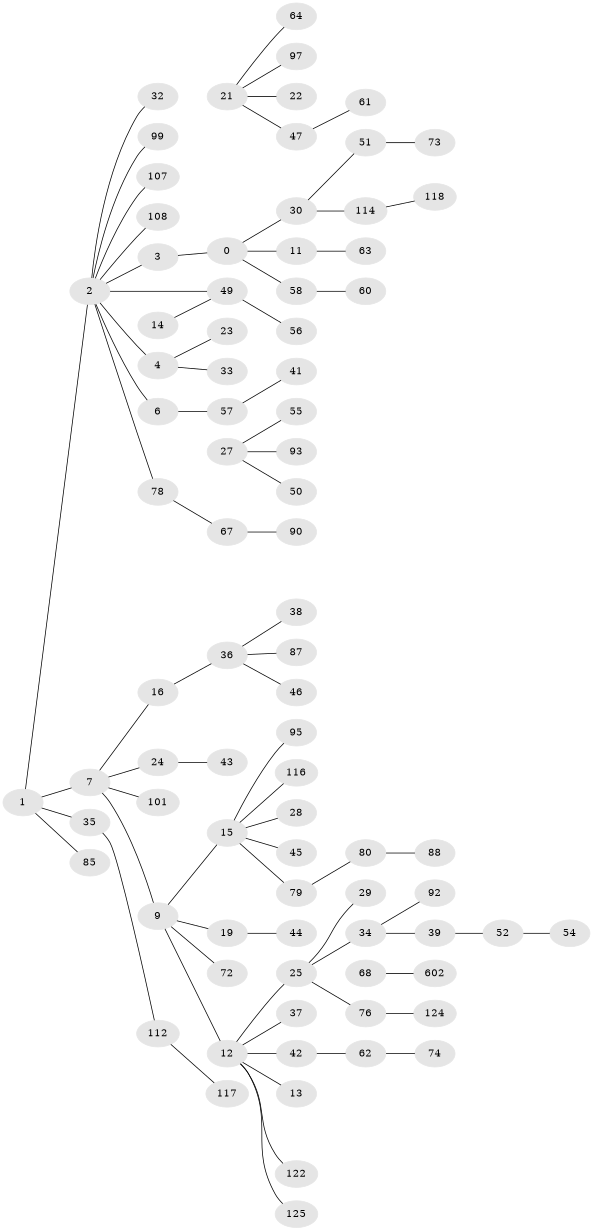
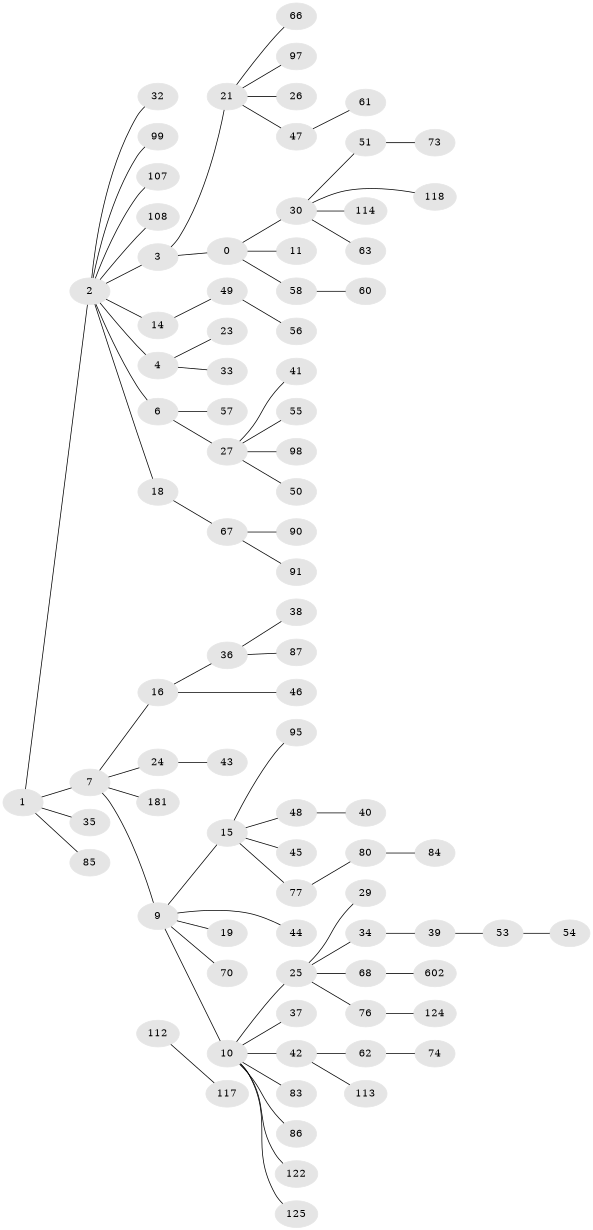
node "64": label "64" -> "66"
node "22": label "22" -> "26"
edge "21" -- "3": added
edge "118" -- "114": now "118" -- "30"
edge "11" -- "63": now "30" -- "63"
edge "2" -- "49": now "2" -- "14"
edge "41" -- "57": now "41" -- "27"
edge "6" -- "27": added
node "93": label "93" -> "98"
node "78": label "78" -> "18"
node "91": added
edge "36" -- "46": now "16" -- "46"
node "116": removed
node "101": label "101" -> "181"
node "28": label "28" -> "48"
node "40": added
node "88": label "88" -> "84"
node "79": label "79" -> "77"
node "92": removed
edge "35" -- "112": removed
edge "19" -- "44": now "9" -- "44"
node "52": label "52" -> "53"
node "72": label "72" -> "70"
edge "25" -- "68": added
node "12": label "12" -> "10"
node "13": label "13" -> "83"
node "113": added
node "86": added
